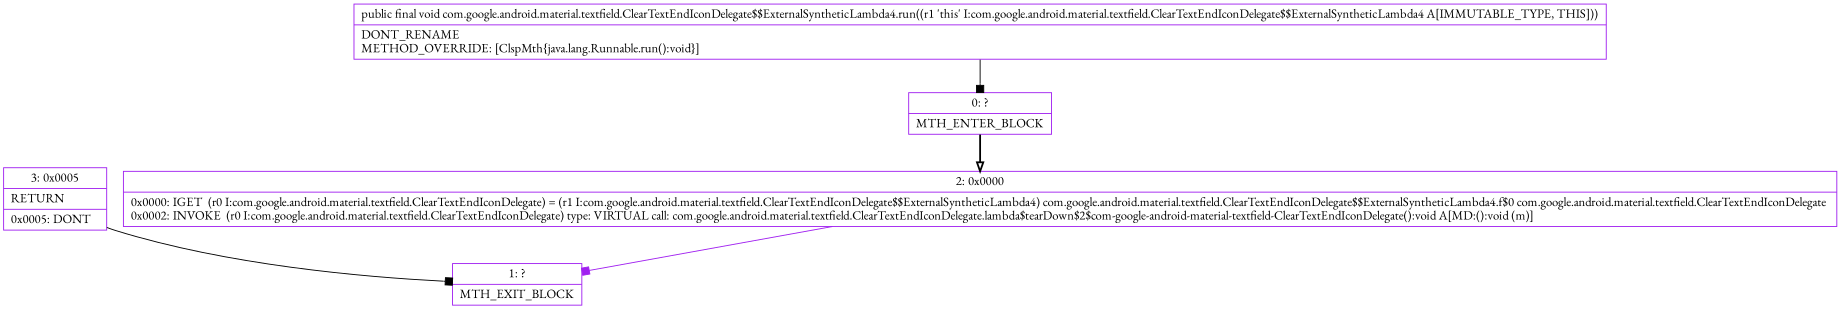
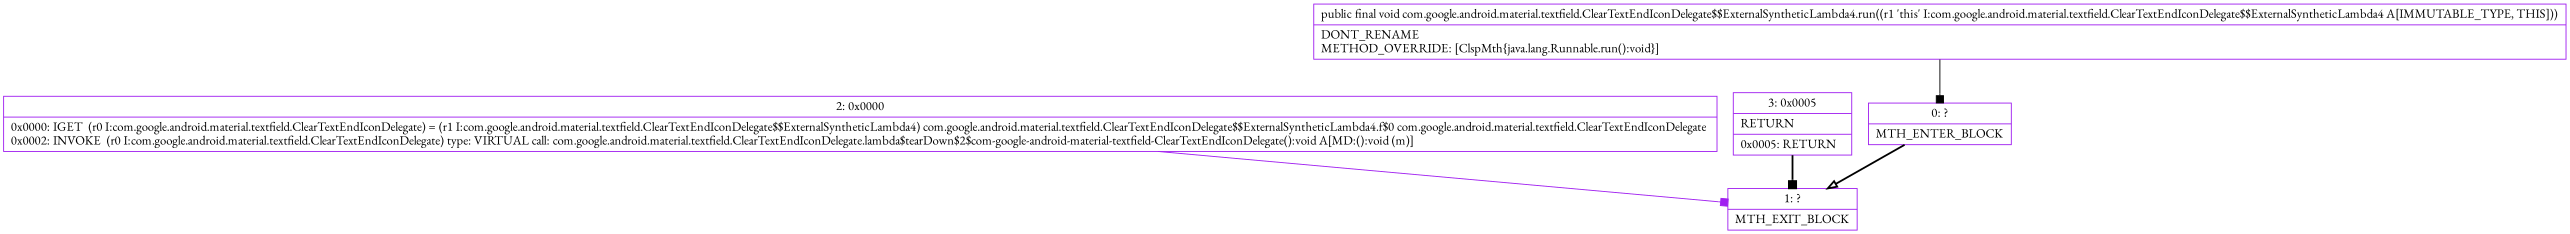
edge "0: ?" -> "2: 0x0000": now "0: ?" -> "1: ?"
node "3: 0x0005": text "0x0005: DONT" -> "0x0005: RETURN"
edge "3: 0x0005" -> "1: ?": style solid -> bold
